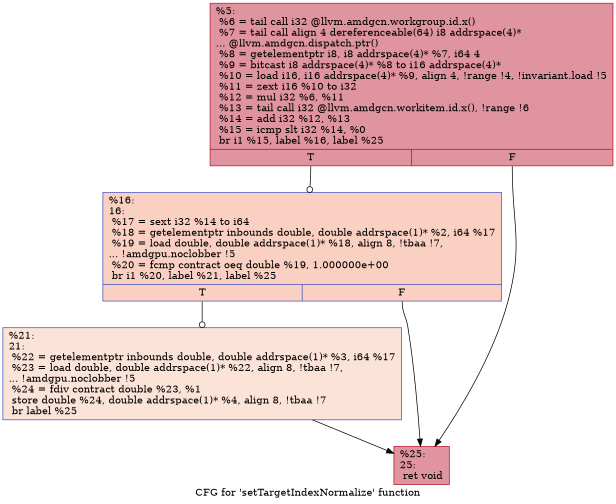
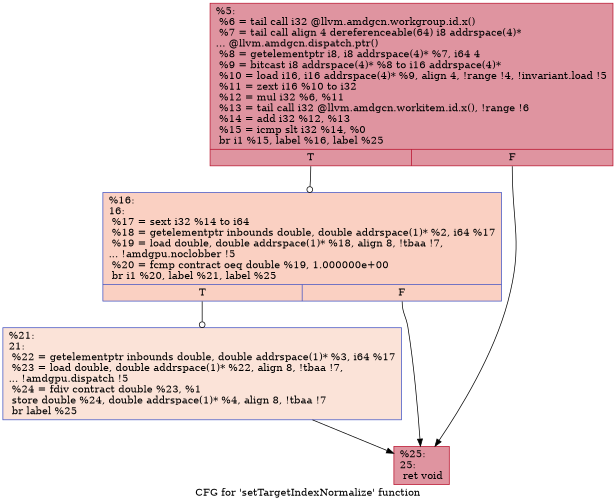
node "%21:": text "... !amdgpu.noclobber !5" -> "... !amdgpu.dispatch !5"
